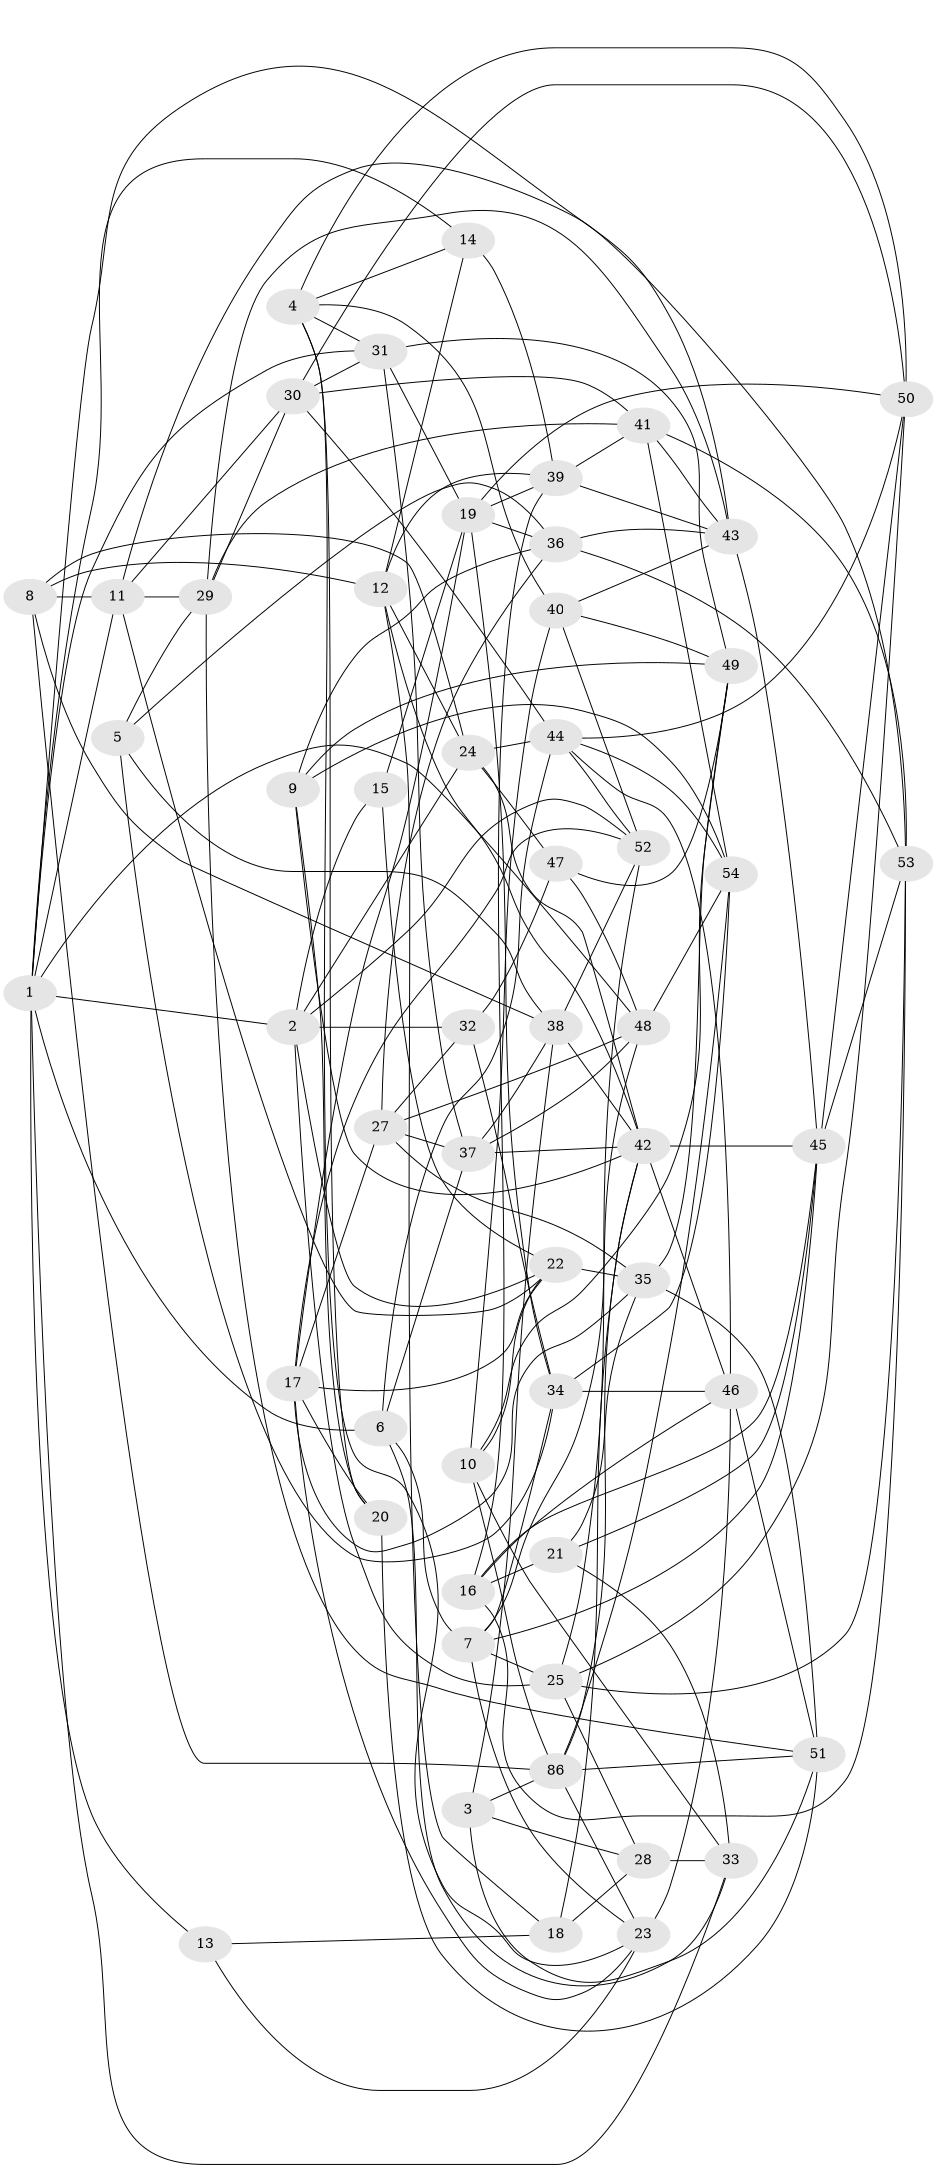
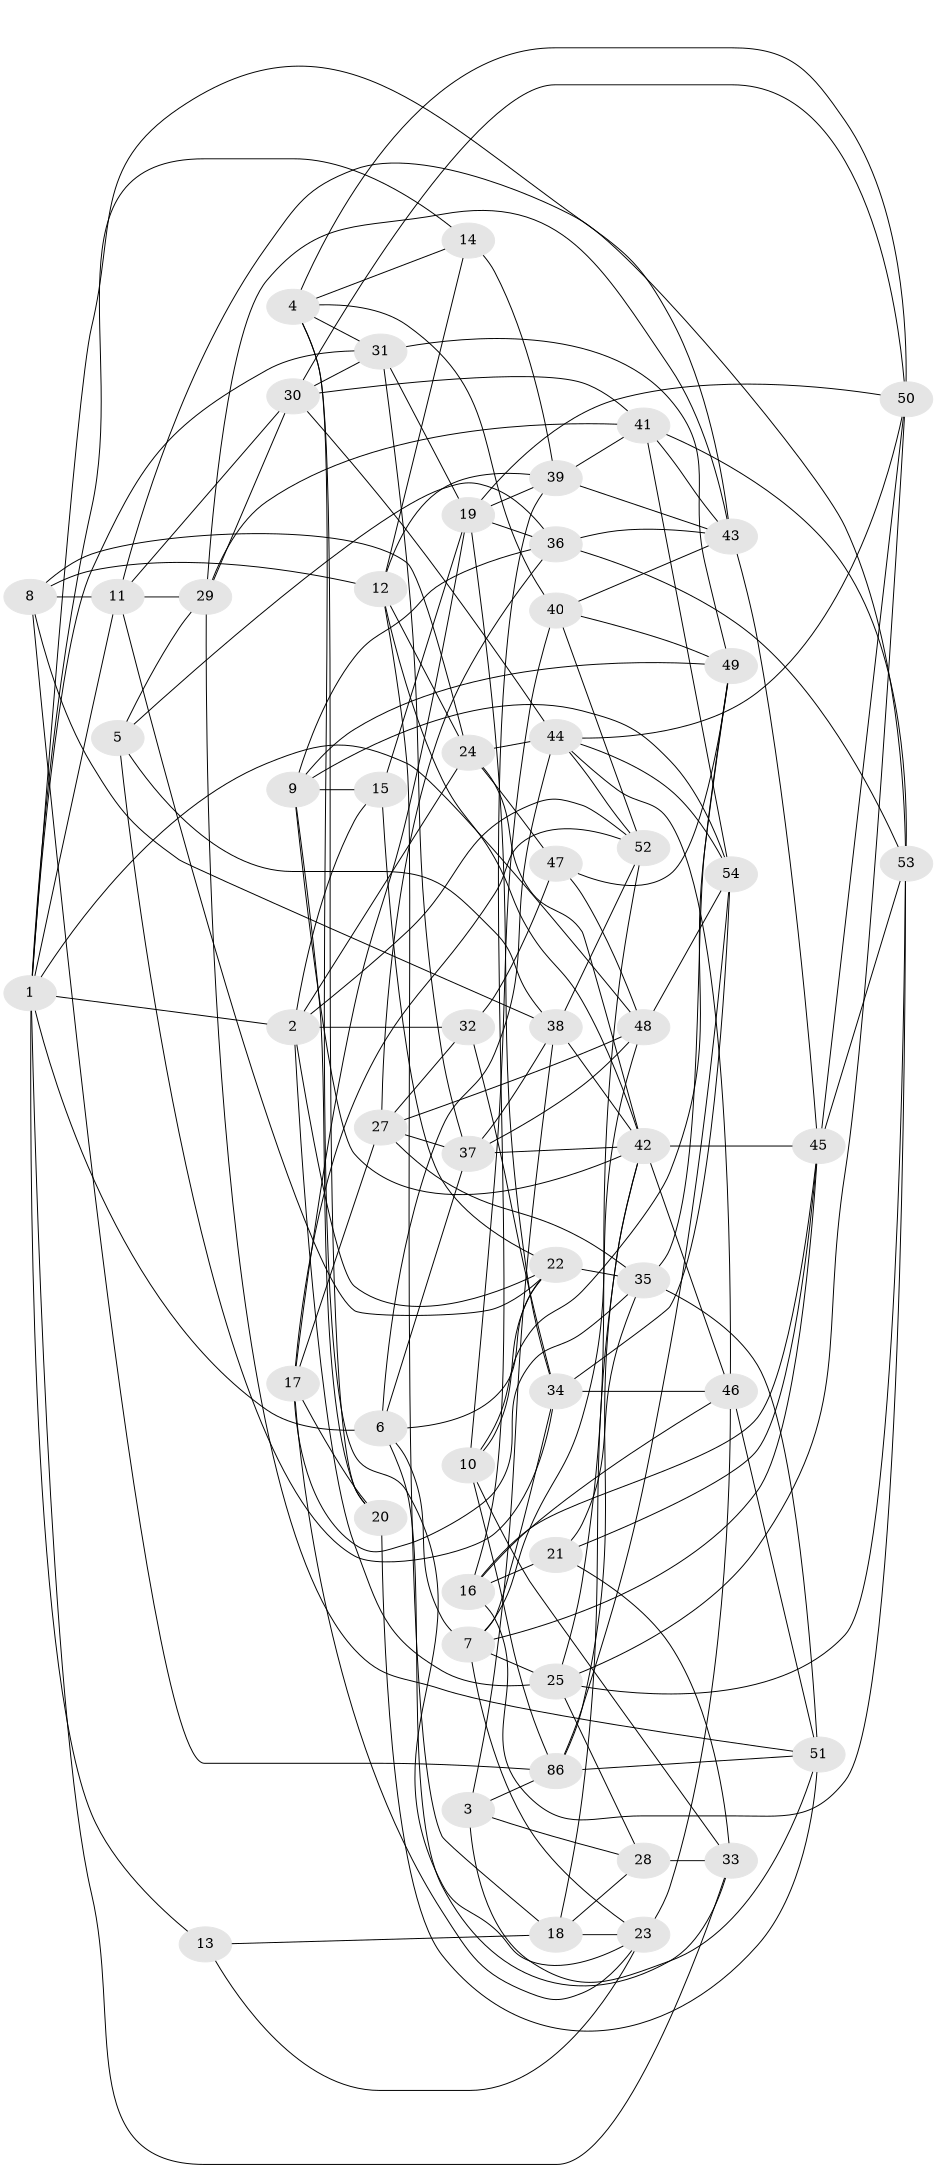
edge "9" -- "15": added
edge "22" -- "17": now "22" -- "6"
edge "86" -- "23": now "18" -- "23"
